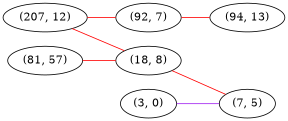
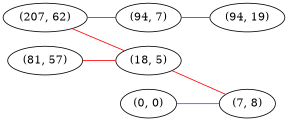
node "(207, 12)": label "(207, 12)" -> "(207, 62)"
node "(92, 7)": label "(92, 7)" -> "(94, 7)"
node "(94, 13)": label "(94, 13)" -> "(94, 19)"
node "(18, 8)": label "(18, 8)" -> "(18, 5)"
node "(3, 0)": label "(3, 0)" -> "(0, 0)"
node "(7, 5)": label "(7, 5)" -> "(7, 8)"
